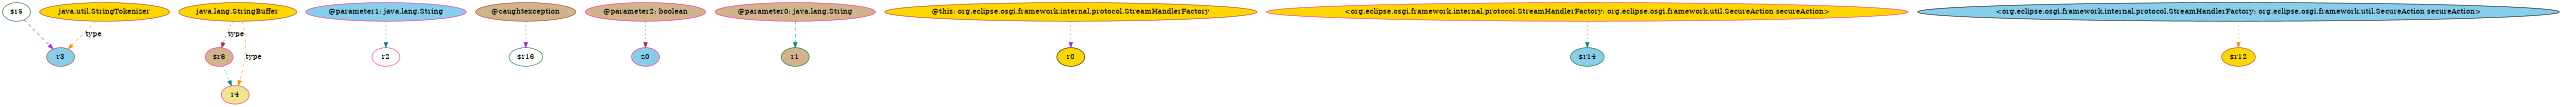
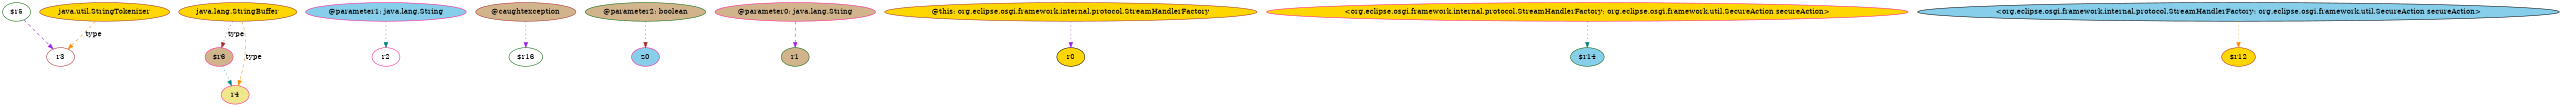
node "@parameter2: boolean": color deeppink -> darkgreen
edge "@parameter0: java.lang.String" -> "r1": color teal -> purple
node "r3": fillcolor skyblue -> white
